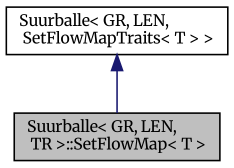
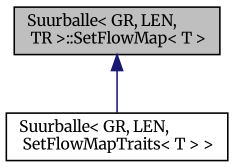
edge "Suurballe< GR, LEN, TR >::SetFlowMap< T >" -> "Suurballe< GR, LEN, SetFlowMapTraits< T > >": reversed
